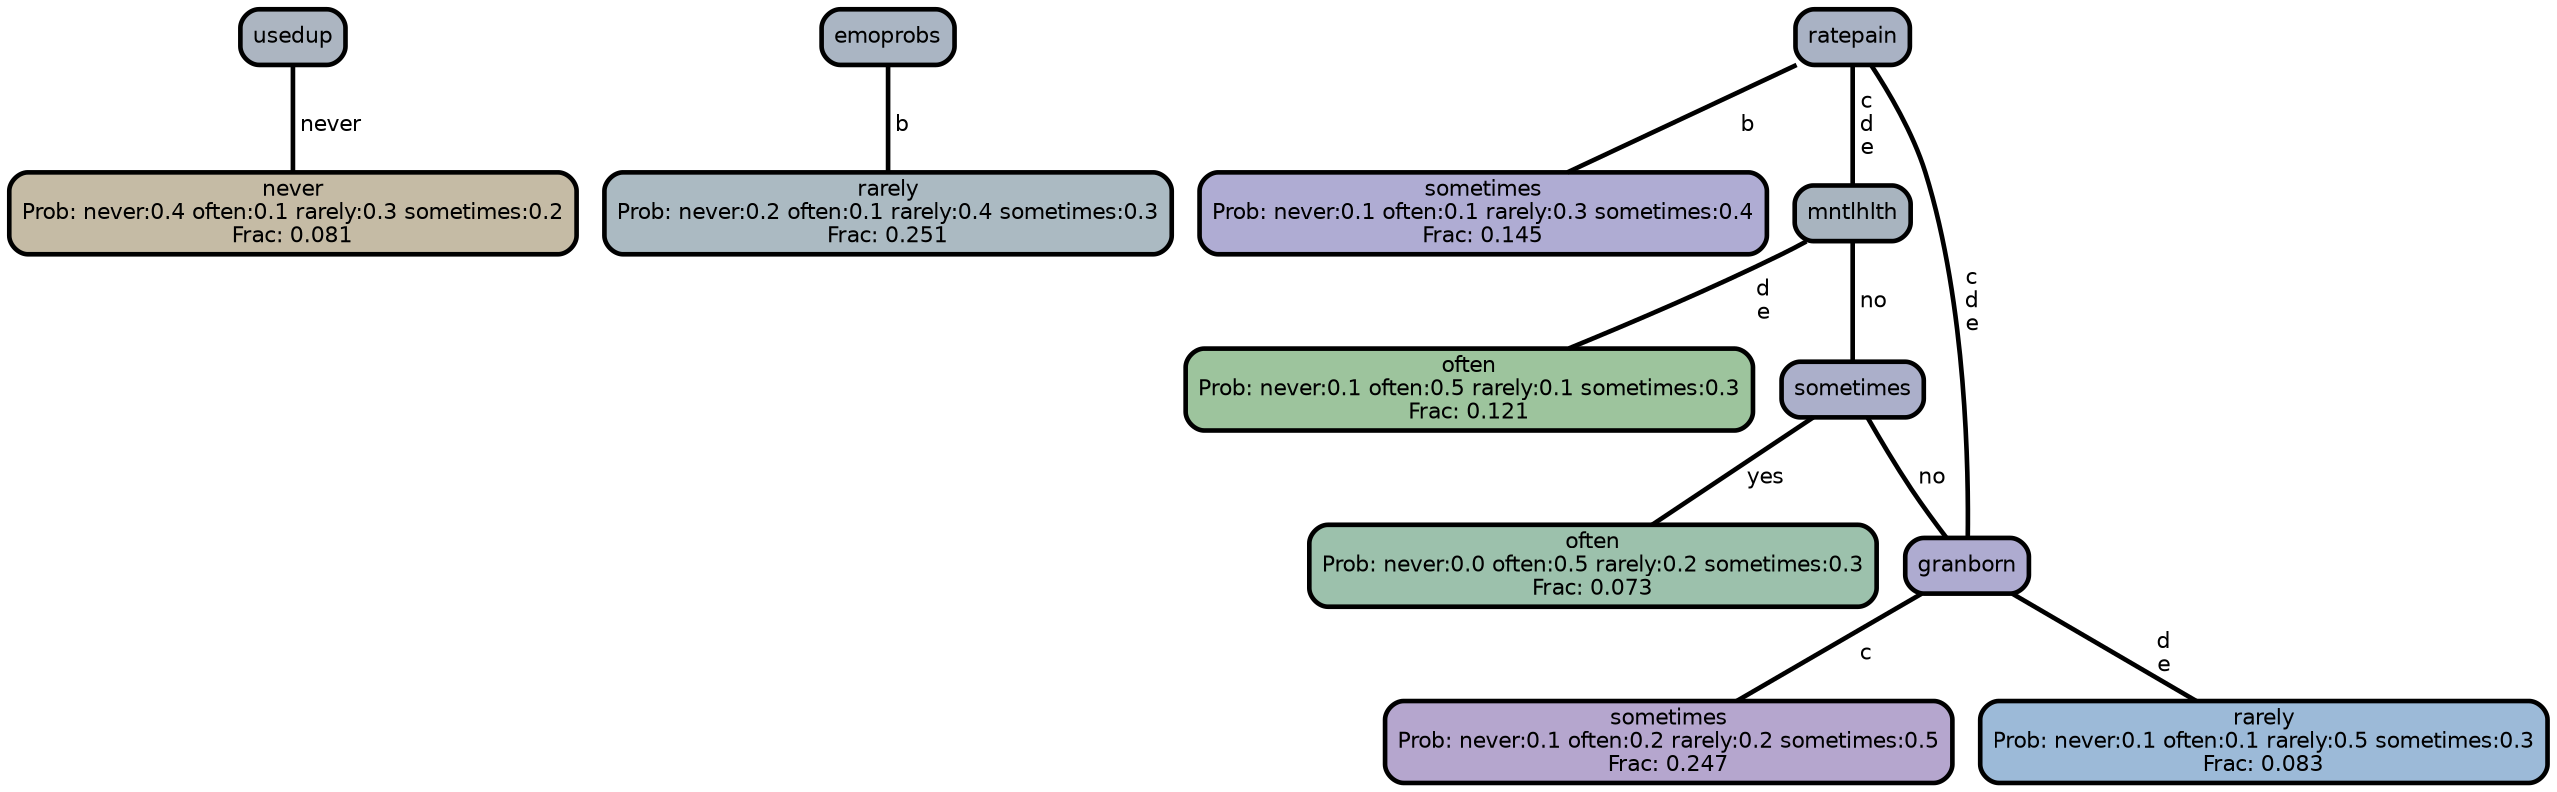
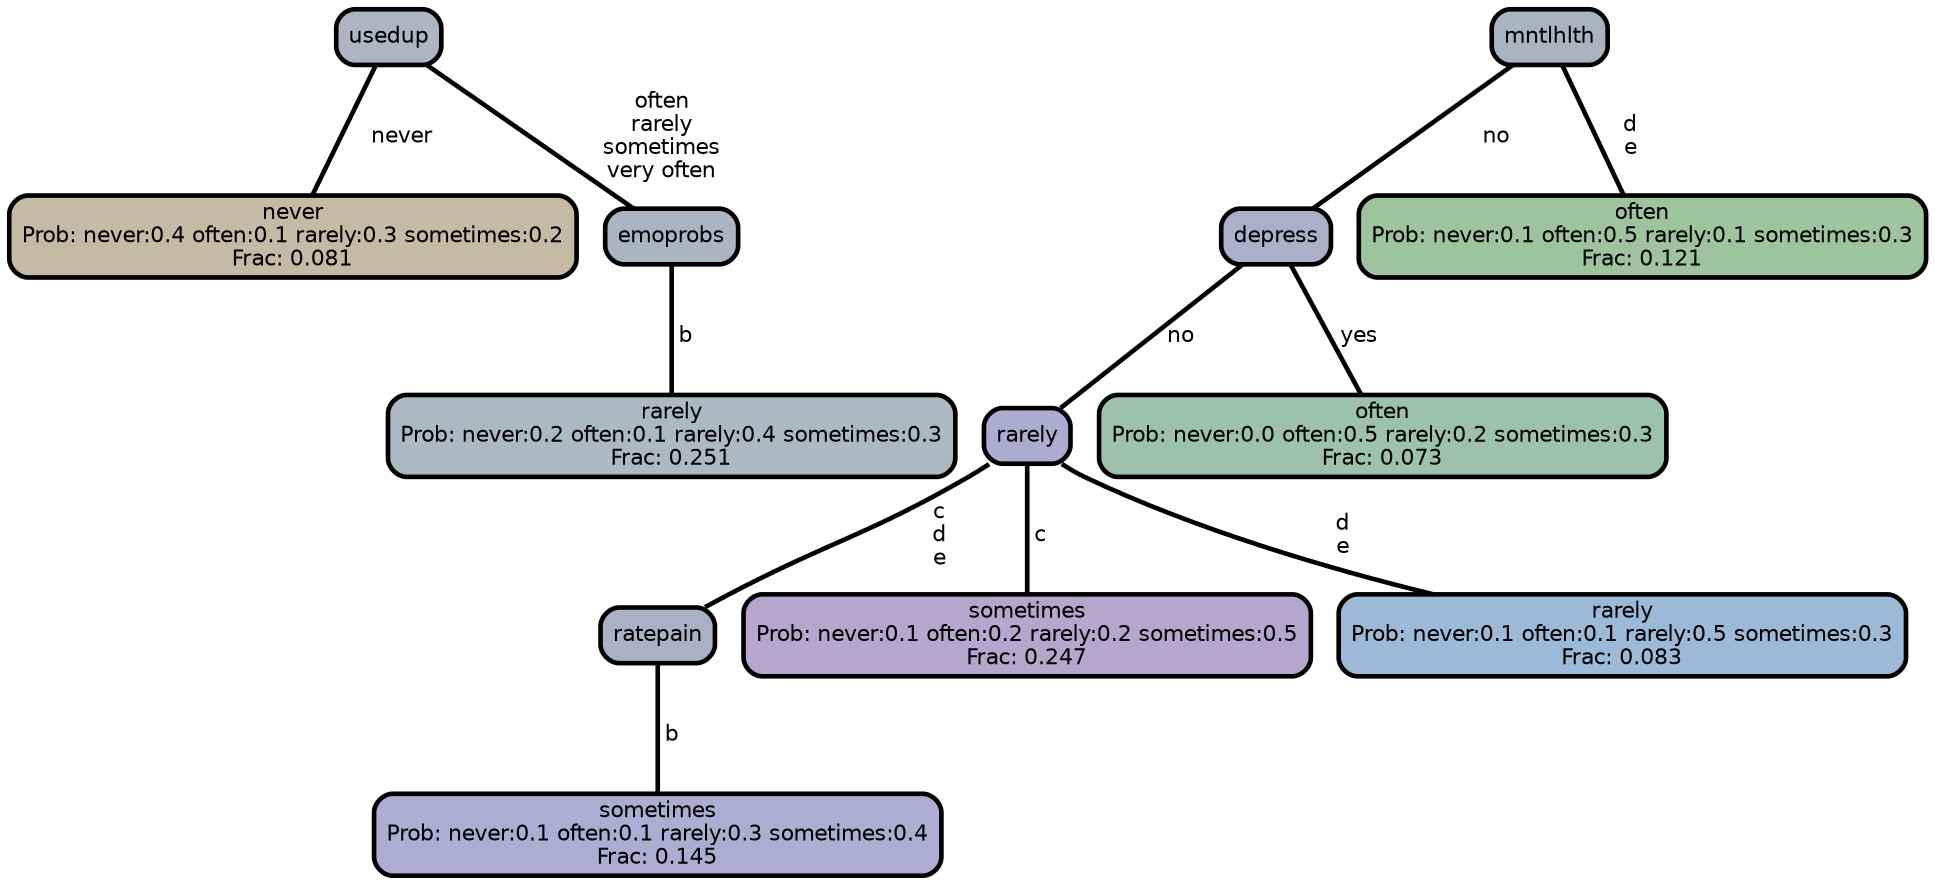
edge "ratepain" -- "mntlhlth": removed, label "c d e"
edge "usedup" -- "emoprobs": added, label "often rarely sometimes very often"
node "sometimes": label "sometimes" -> "depress"
node "granborn": label "granborn" -> "rarely"
